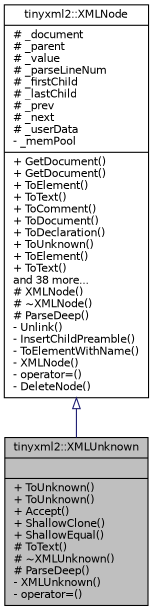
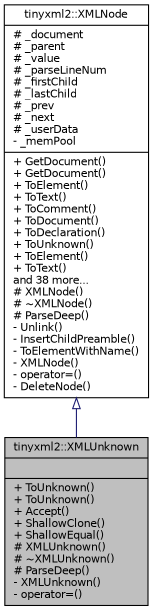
node "tinyxml2::XMLUnknown": text "# ToText()" -> "# XMLUnknown()"
